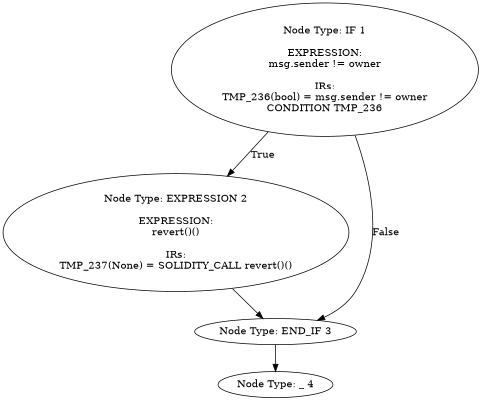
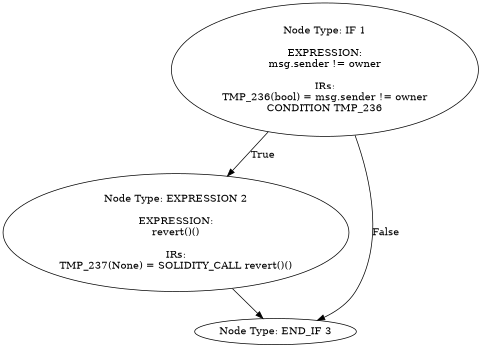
node "Node Type: _ 4": removed
